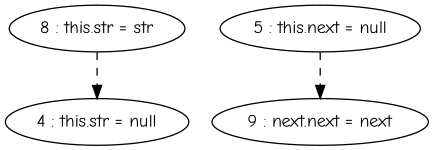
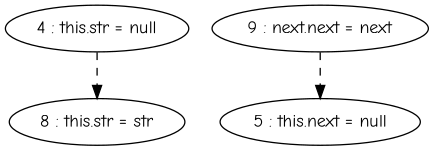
edge "8 : this.str = str" -> "4 : this.str = null": reversed
edge "5 : this.next = null" -> "9 : next.next = next": reversed
